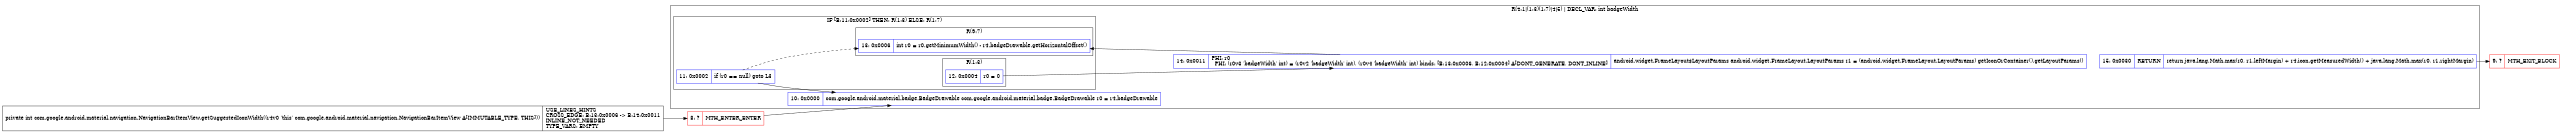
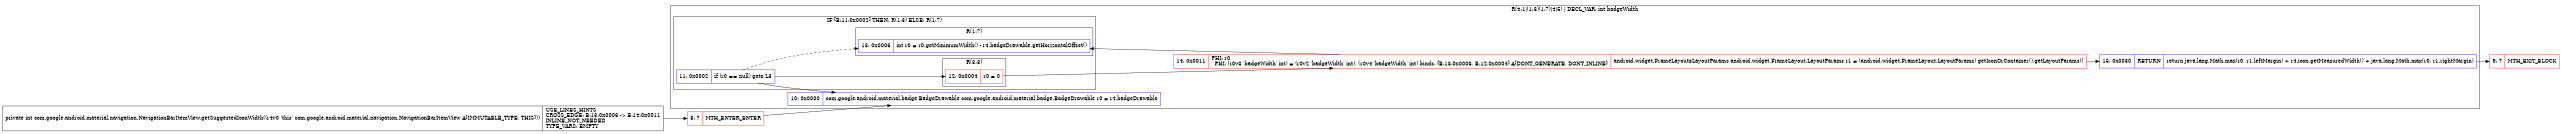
cluster "R(9:7)": label "R(9:7)" -> "R(1:7)"
node "14: 0x0011": color blue -> red
edge "14: 0x0011" -> "15: 0x0030": added
cluster "R(1:3)": label "R(1:3)" -> "R(3:3)"
edge "11: 0x0002" -> "12: 0x0004": added
node "12: 0x0004": color blue -> red
